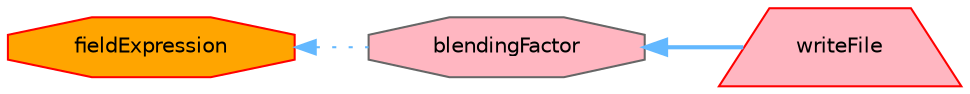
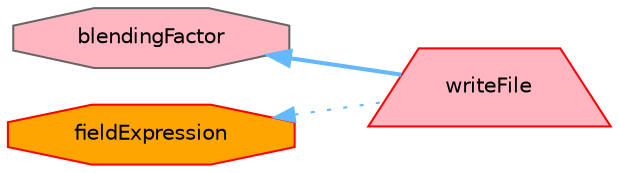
edge "blendingFactor" -> "fieldExpression": now "writeFile" -> "fieldExpression"
